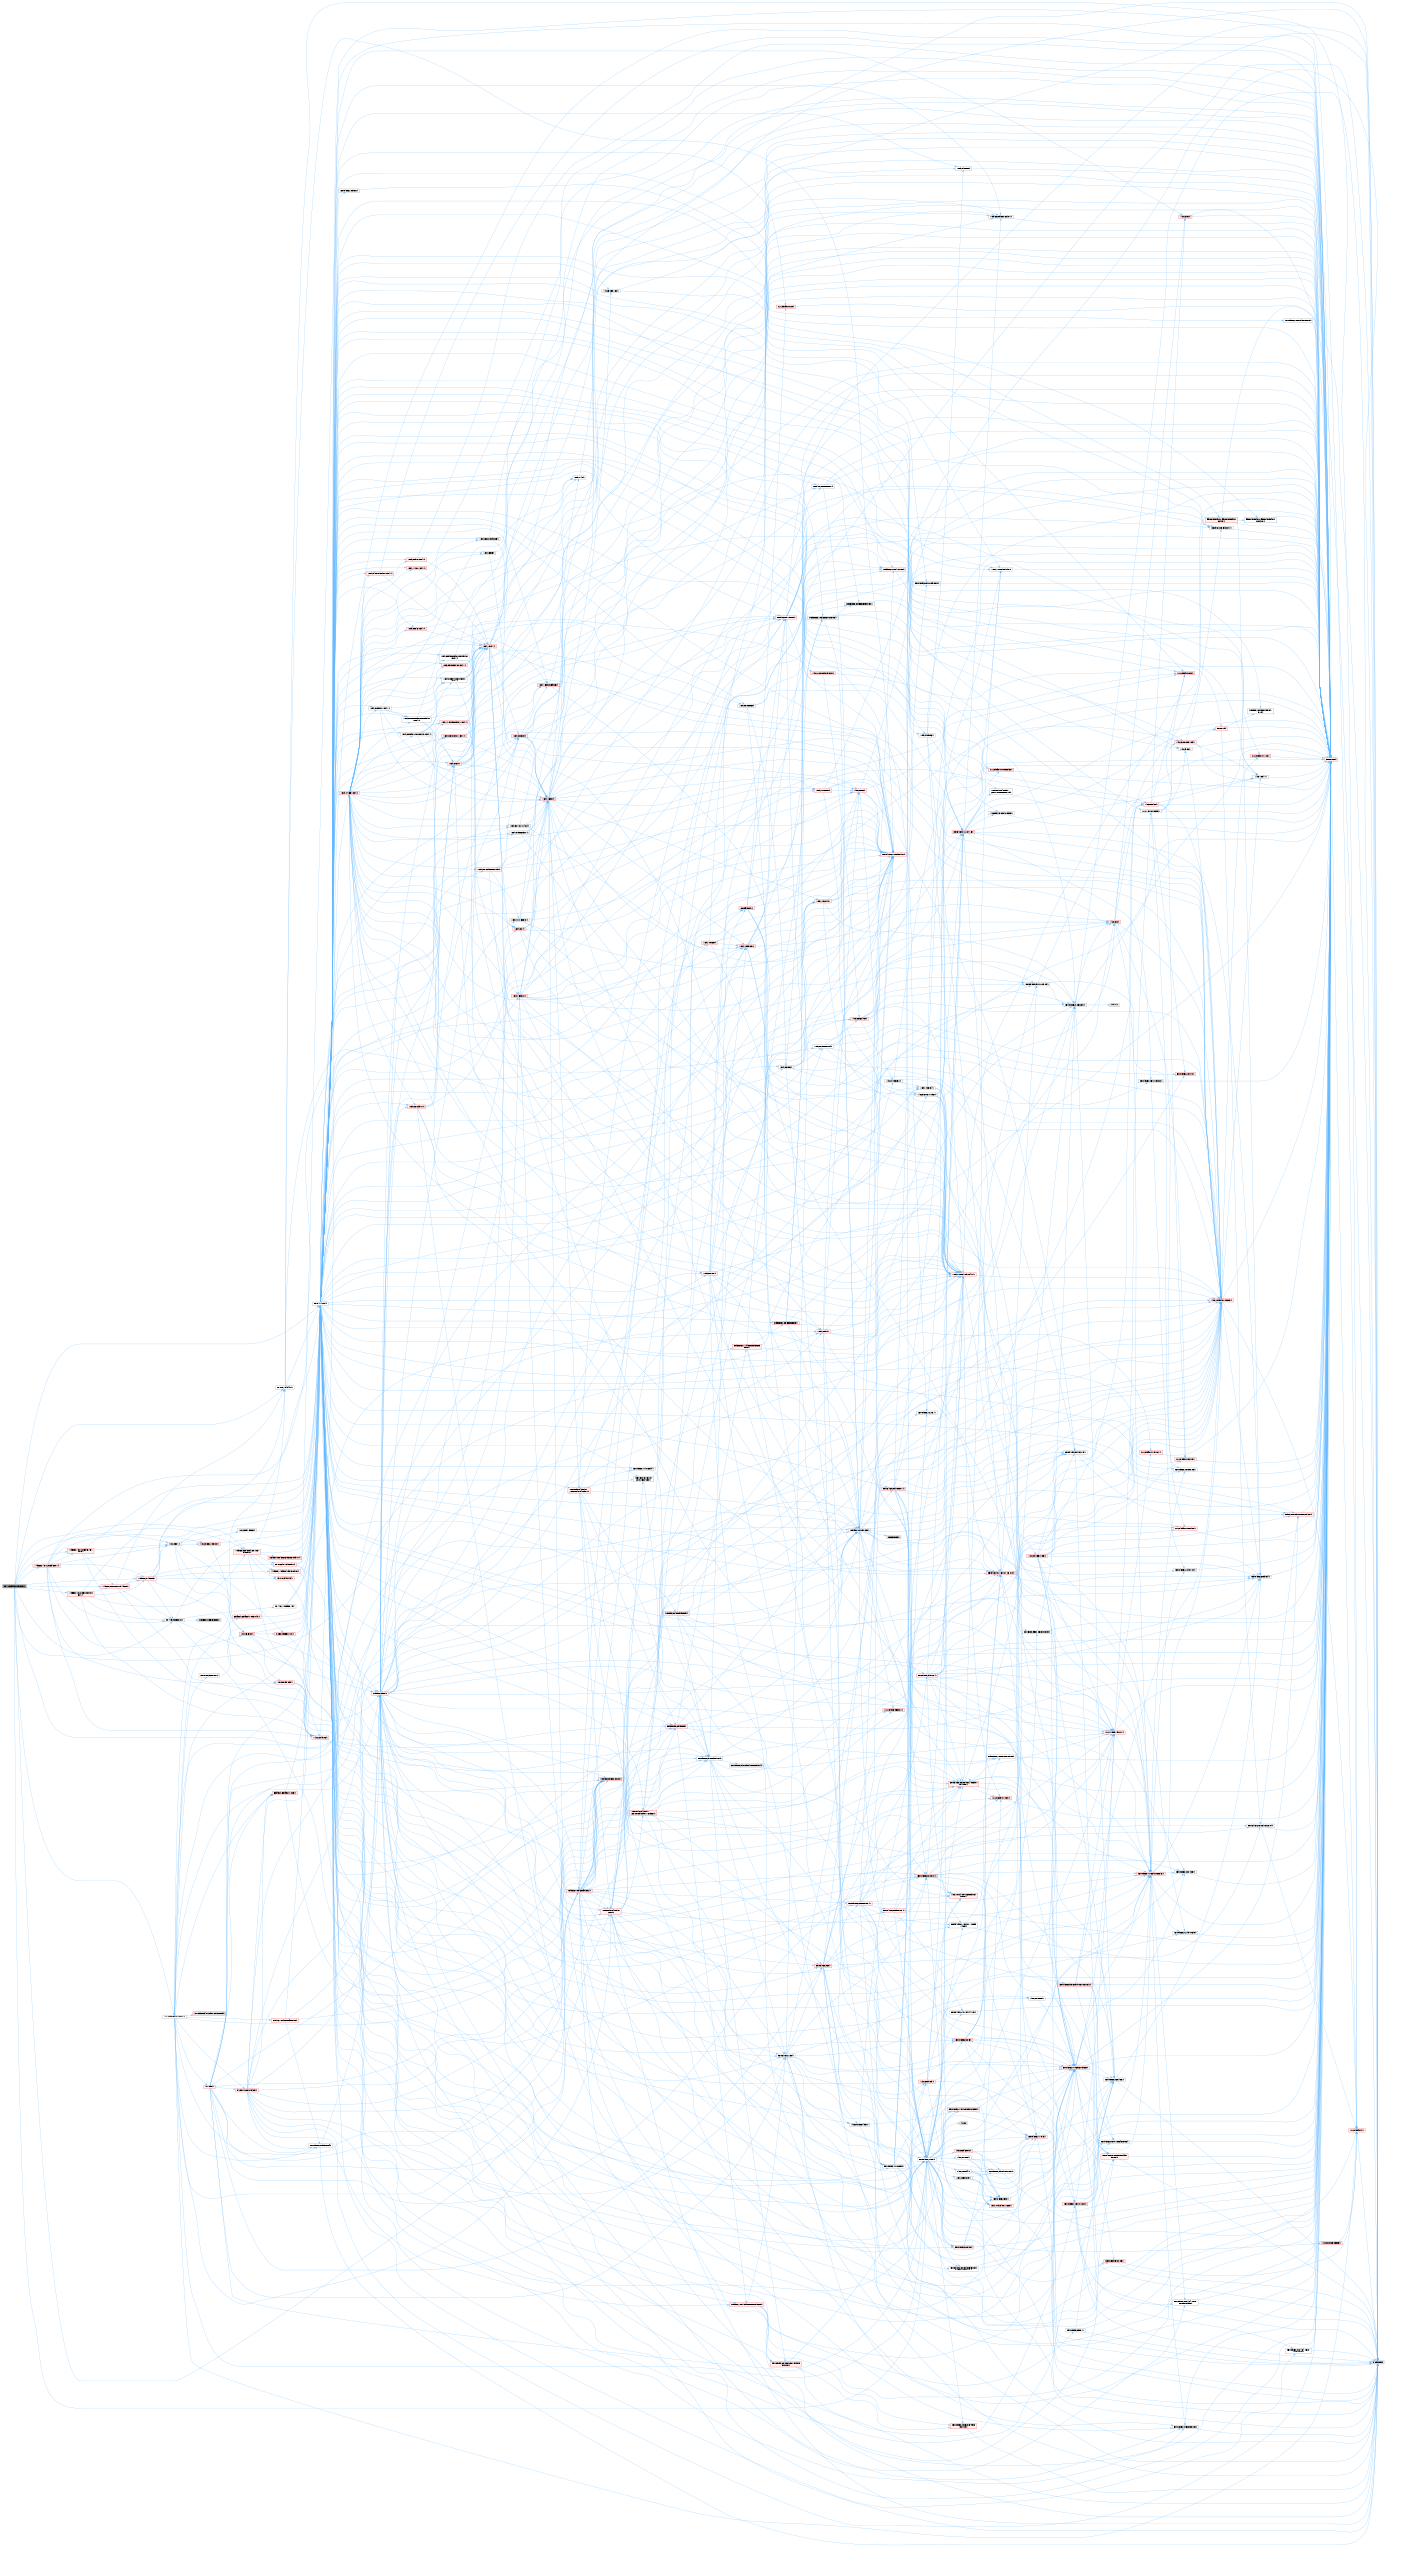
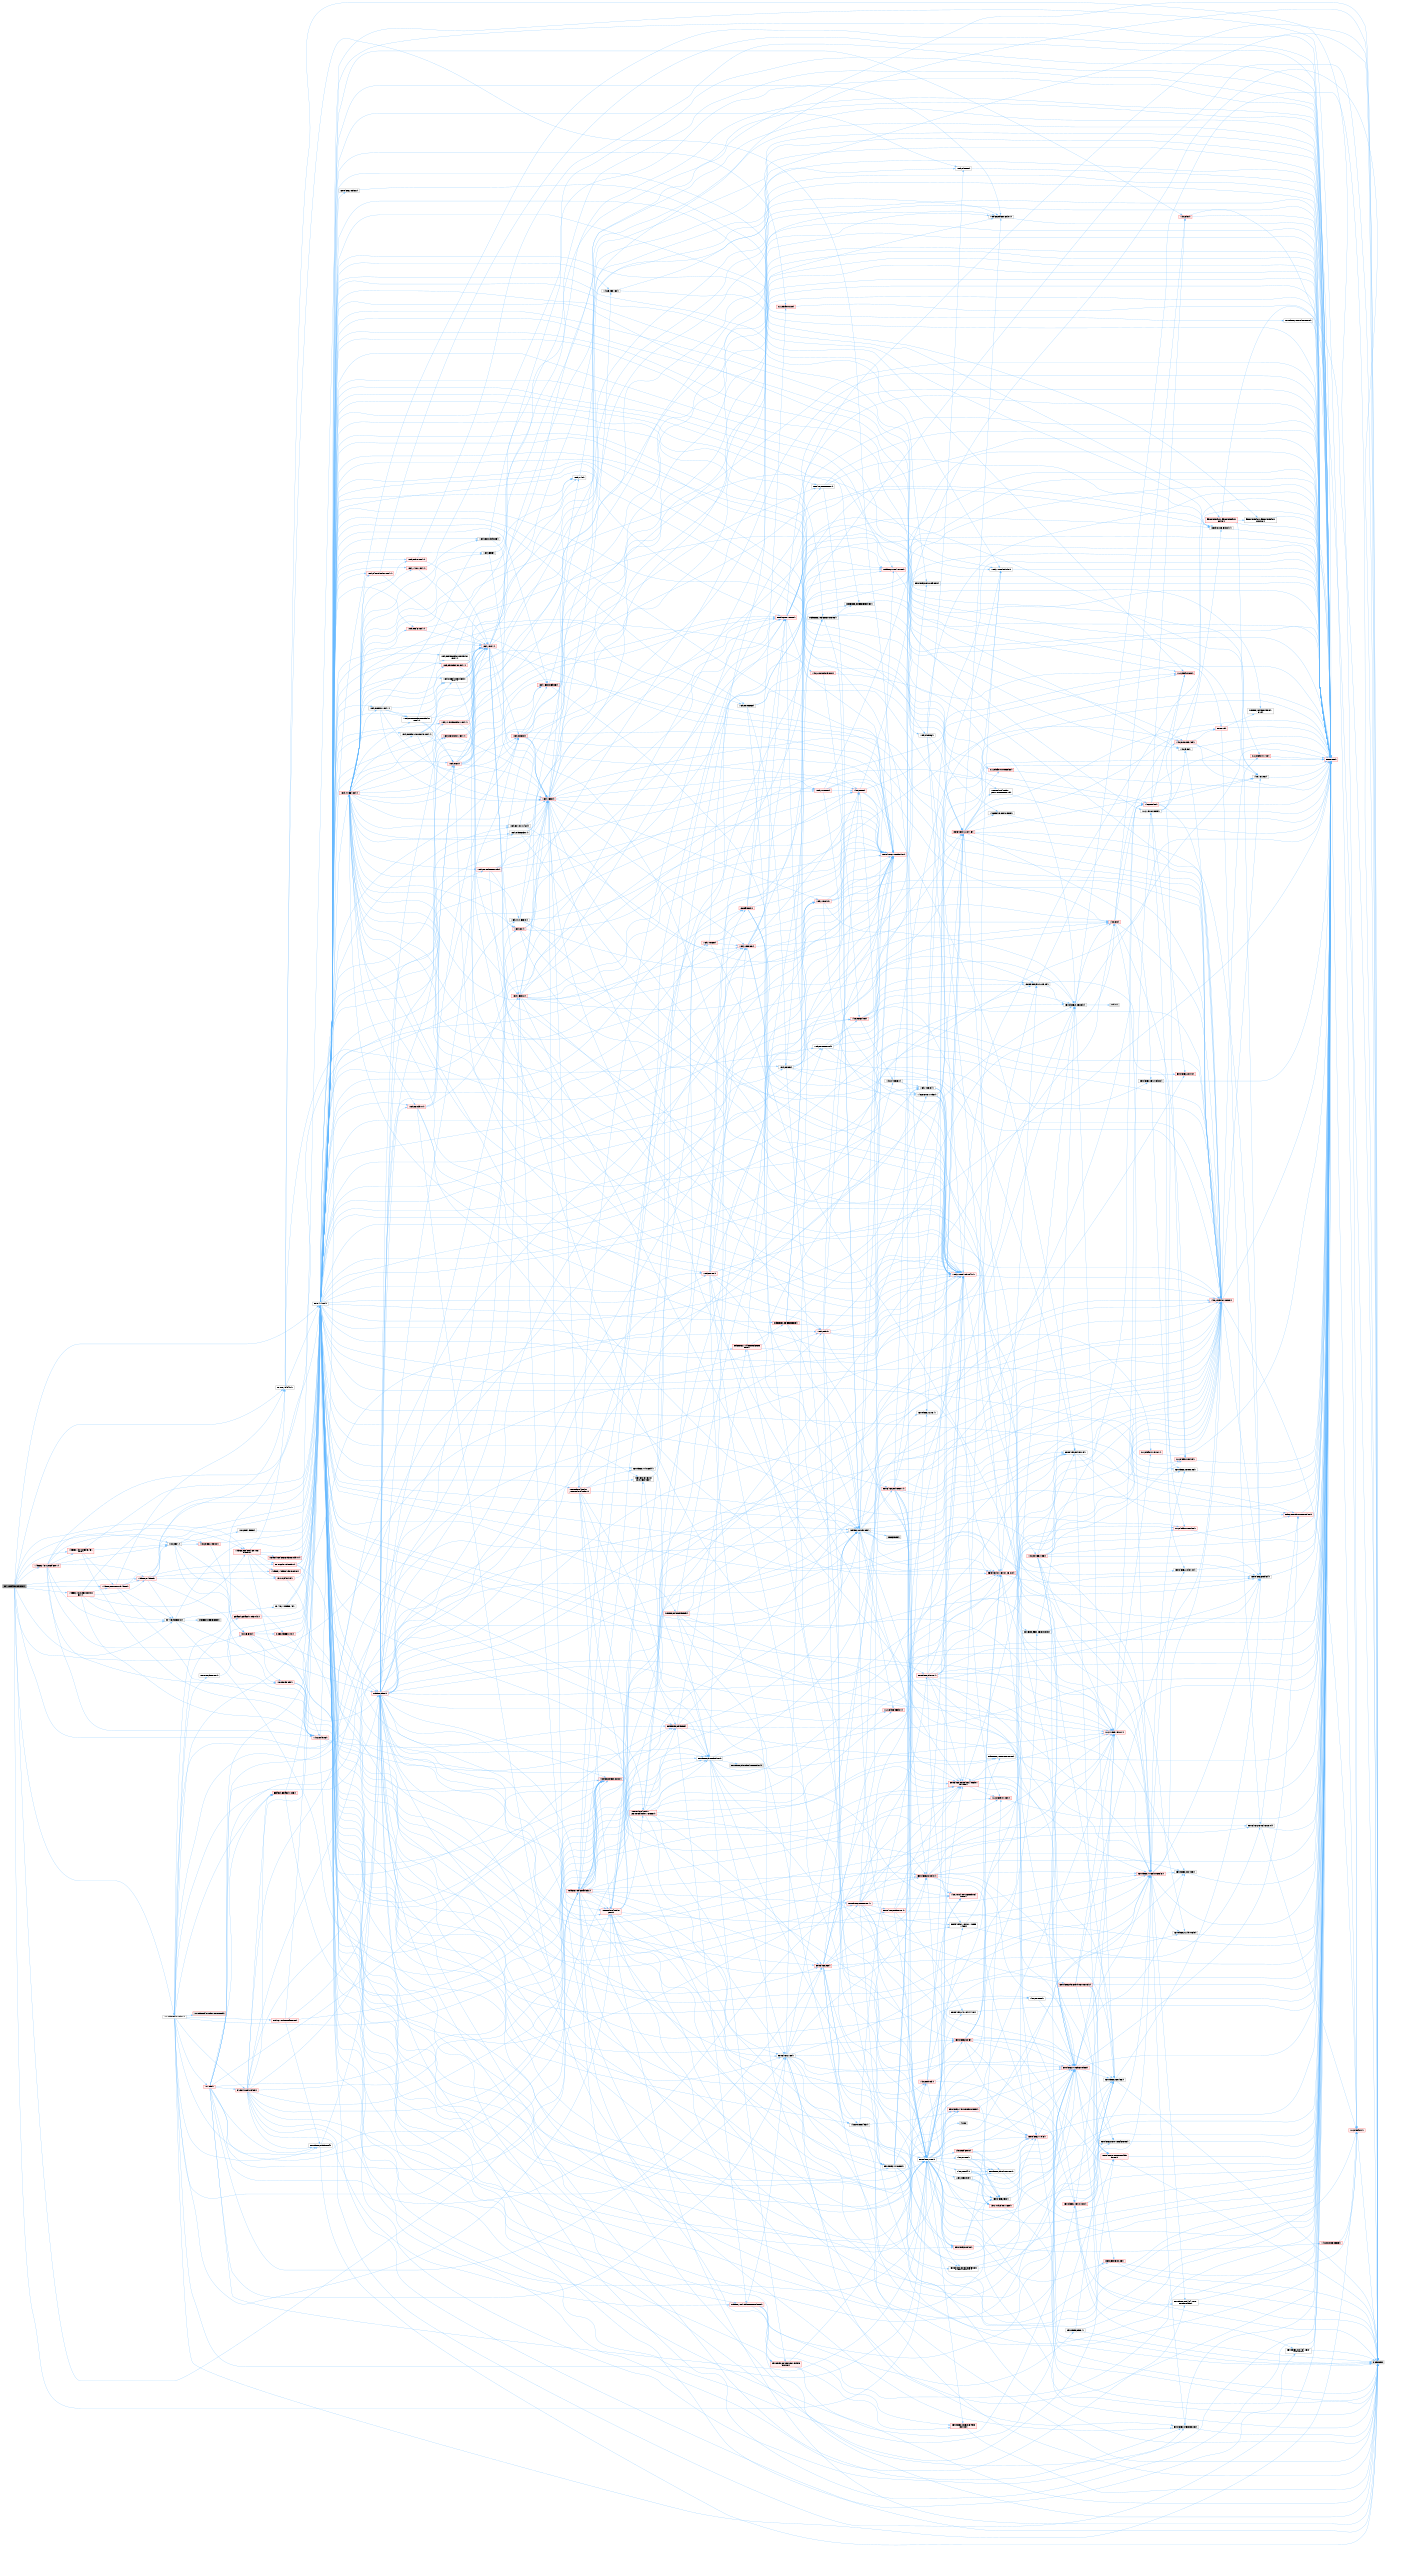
node "Misc/Matrix.h": label "Misc/Matrix.h" -> "Misc/VarArgs.h"
